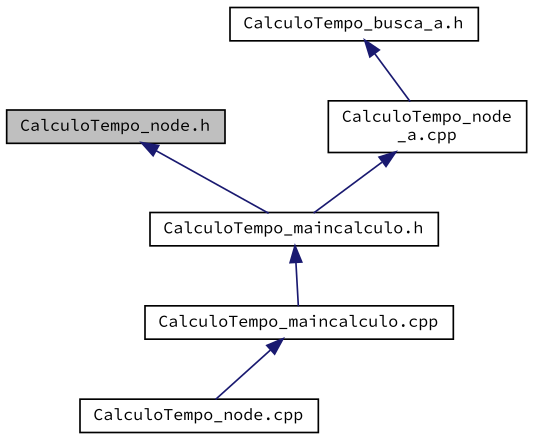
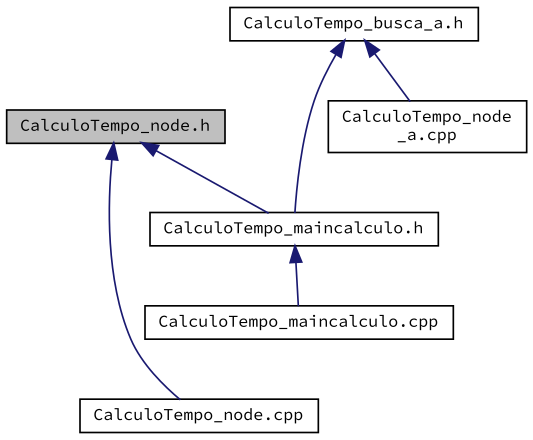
edge "CalculoTempo_maincalculo.h" -> "CalculoTempo_node _a.cpp": now "CalculoTempo_maincalculo.h" -> "CalculoTempo_busca_a.h"
edge "CalculoTempo_node.cpp" -> "CalculoTempo_maincalculo.cpp": now "CalculoTempo_node.cpp" -> "CalculoTempo_node.h"
